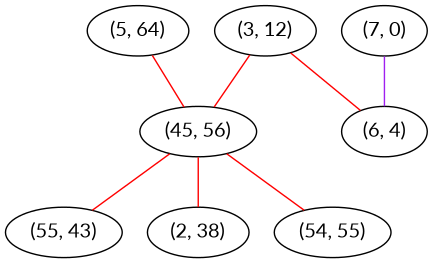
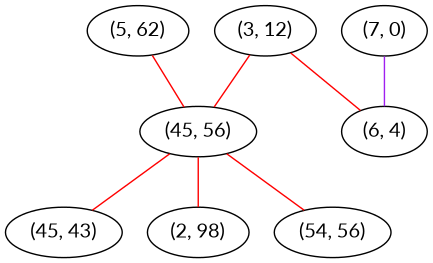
node "(5, 64)": label "(5, 64)" -> "(5, 62)"
node "(55, 43)": label "(55, 43)" -> "(45, 43)"
node "(2, 38)": label "(2, 38)" -> "(2, 98)"
node "(54, 55)": label "(54, 55)" -> "(54, 56)"
